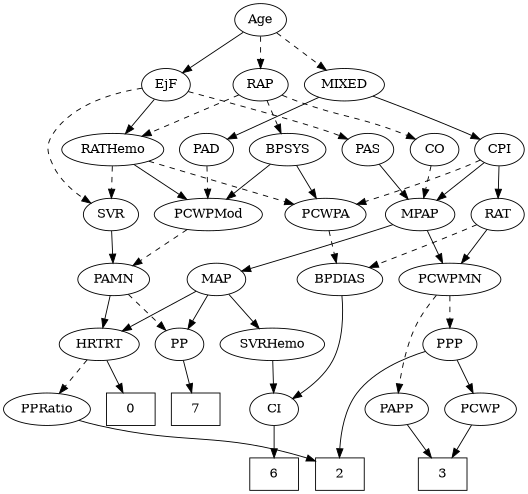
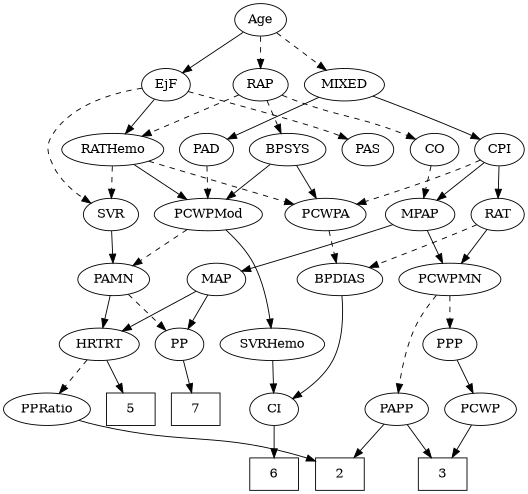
edge "PAS" -> "MPAP": removed
edge "MAP" -> "SVRHemo": now "PCWPMod" -> "SVRHemo"
edge "PPP" -> "2": now "PAPP" -> "2"
node "0": label "0" -> "5"
